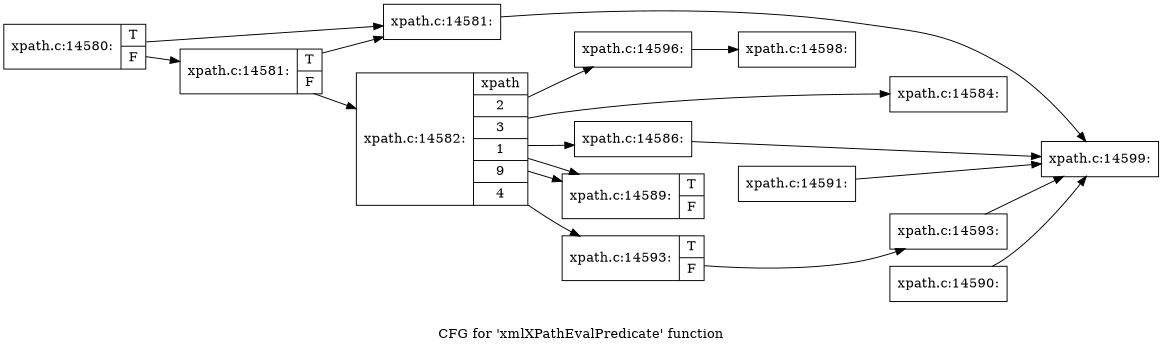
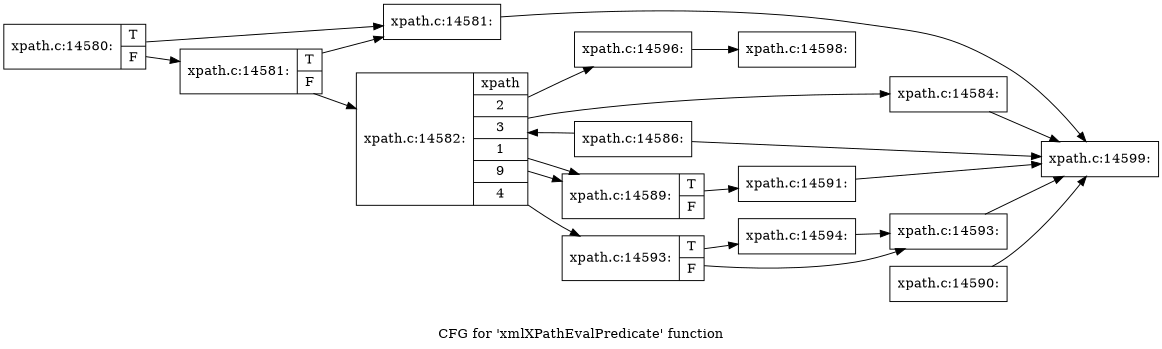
edge "xpath.c:14584:" -> "xpath.c:14599:": added
edge "xpath.c:14582:" -> "xpath.c:14586:": reversed
edge "xpath.c:14589:" -> "xpath.c:14591:": added
node "xpath.c:14594:": added
